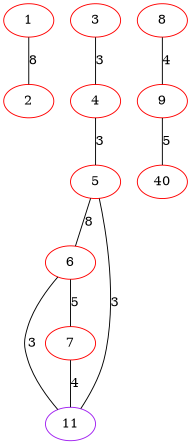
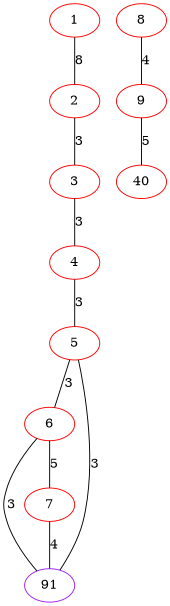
edge "2" -- "3": added, label "3"
edge "5" -- "6": label "8" -> "3"
node "11": label "11" -> "91"
